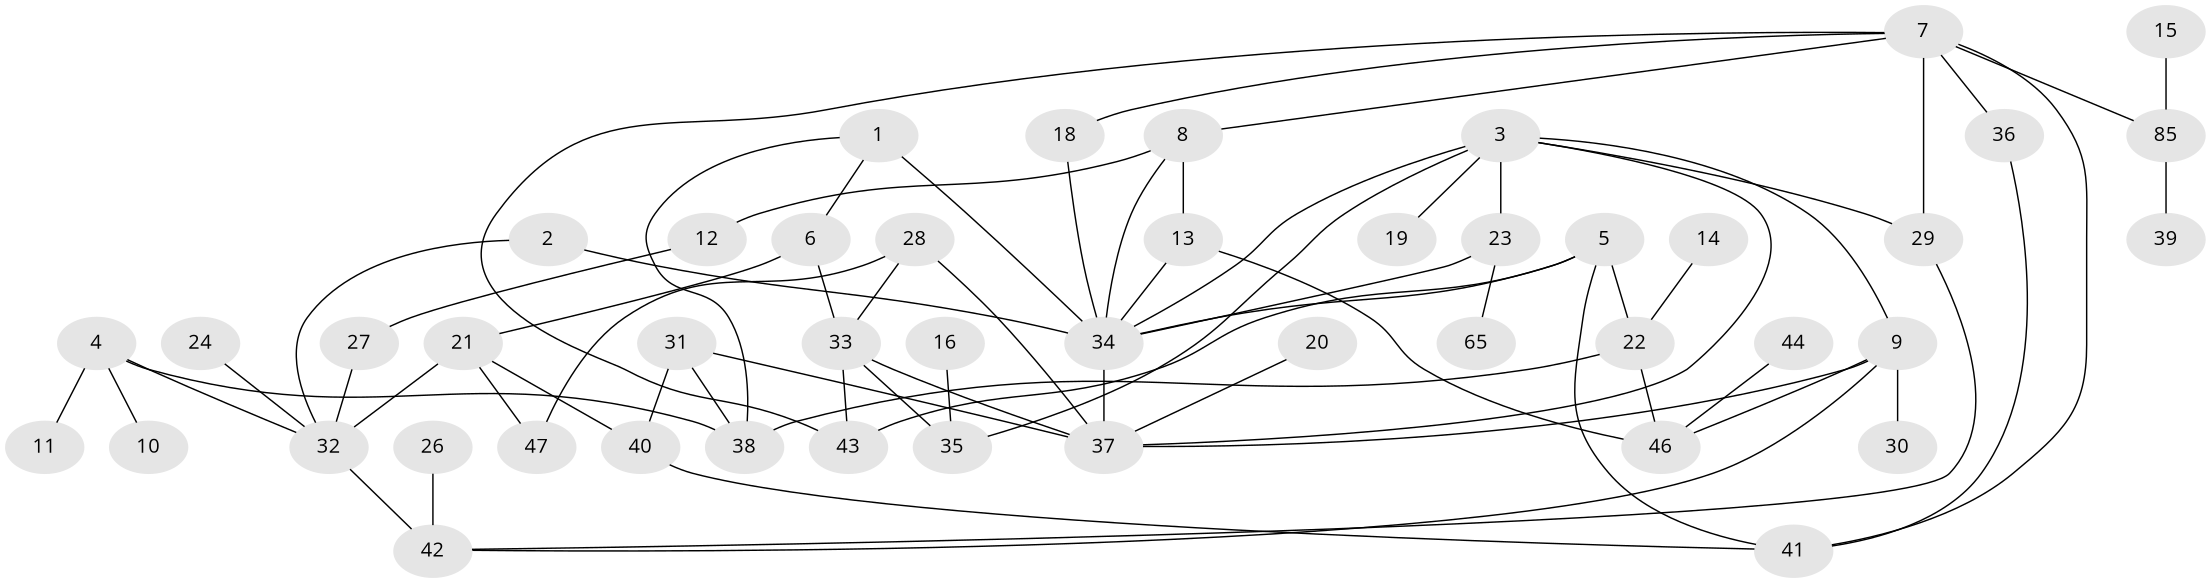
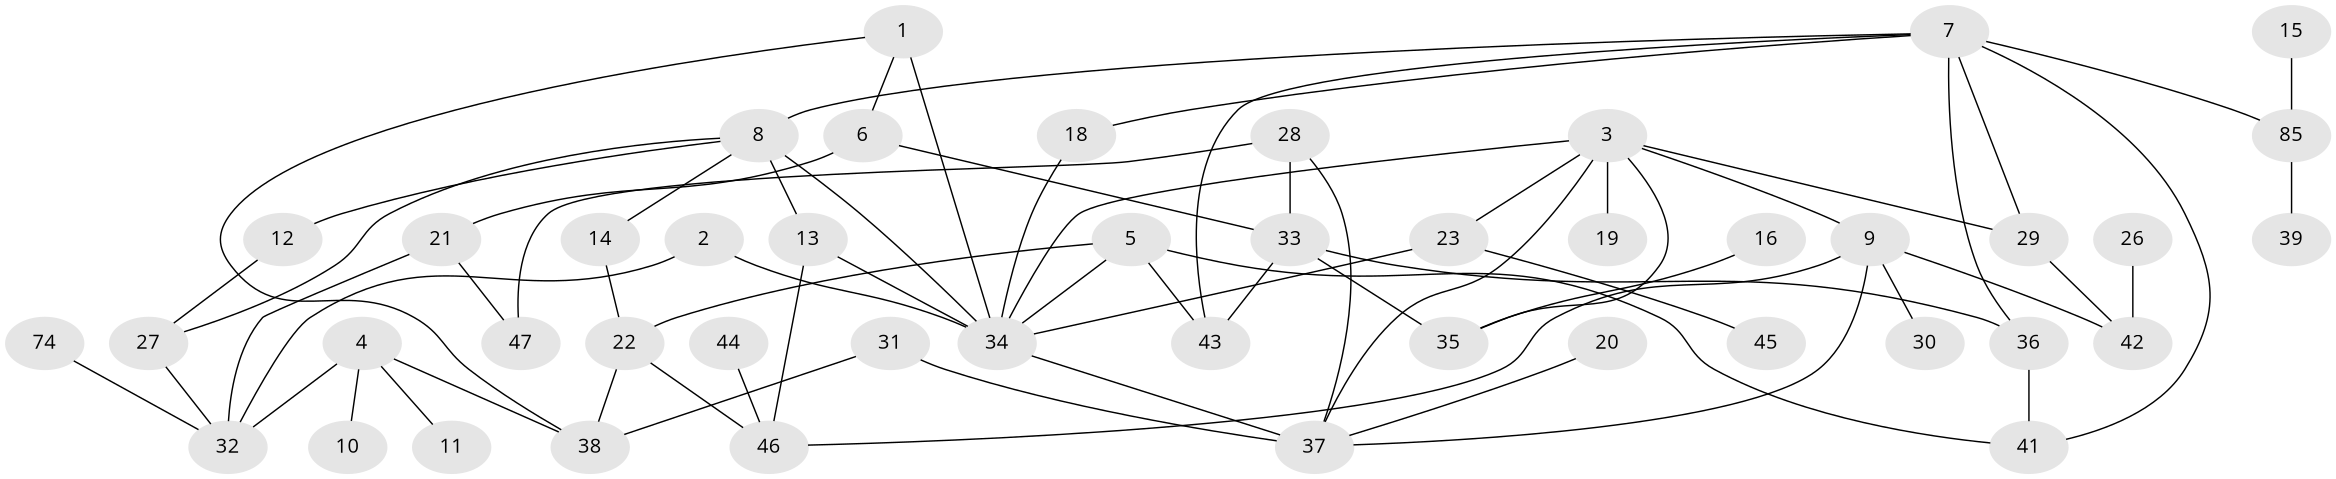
edge "8" -- "14": added
edge "8" -- "27": added
node "24": label "24" -> "74"
node "65": label "65" -> "45"
edge "33" -- "37": now "33" -- "36"
node "40": removed
edge "32" -- "42": removed
